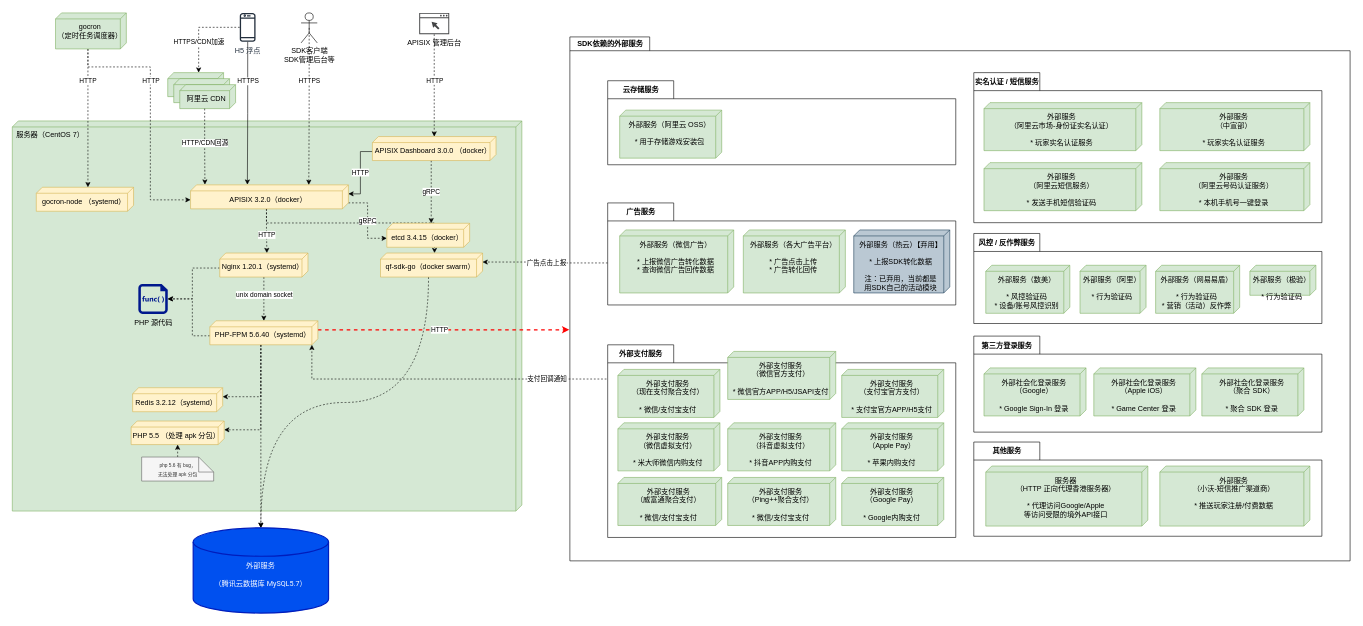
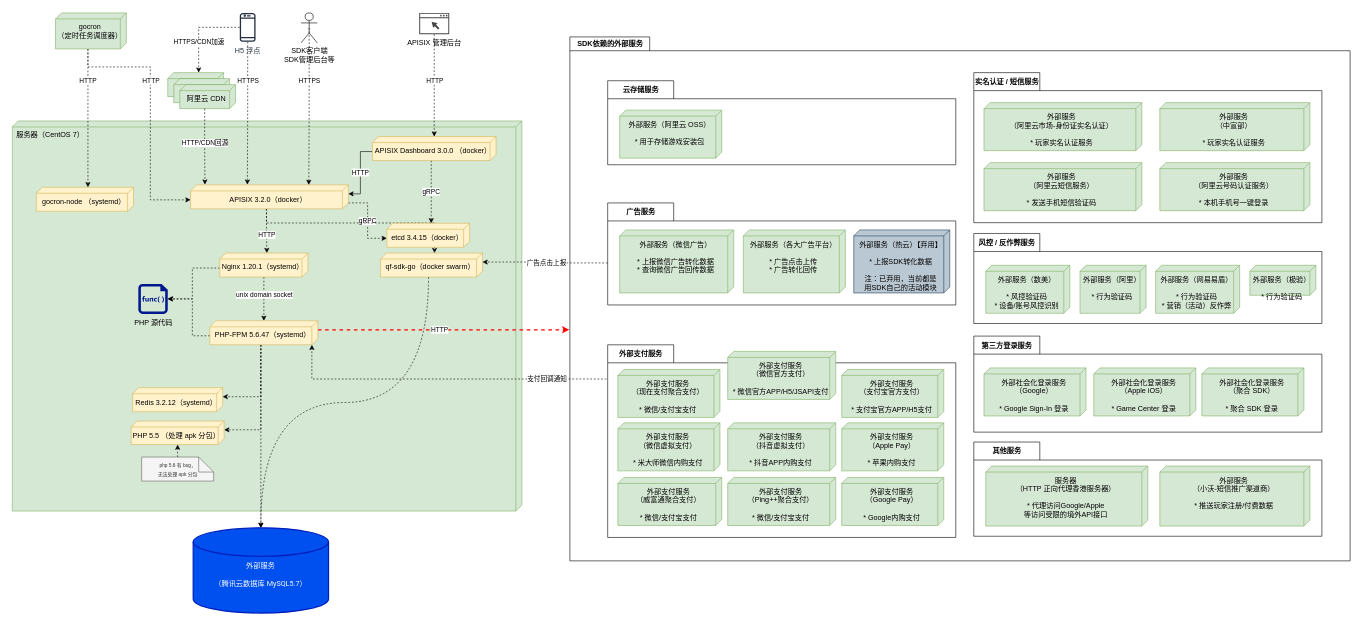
edge "H5 浮点" -> "APISIX 3.2.0（docker）": style solid -> dashed
node "PHP-FPM 5.6.40（systemd）": label "PHP-FPM 5.6.40（systemd）" -> "PHP-FPM 5.6.47（systemd）"
